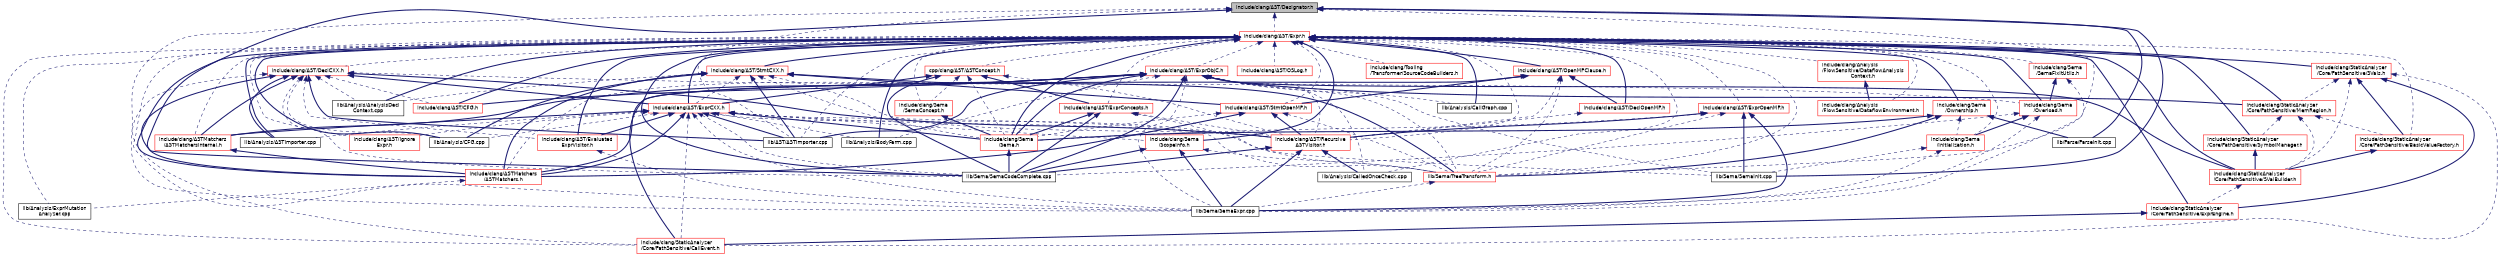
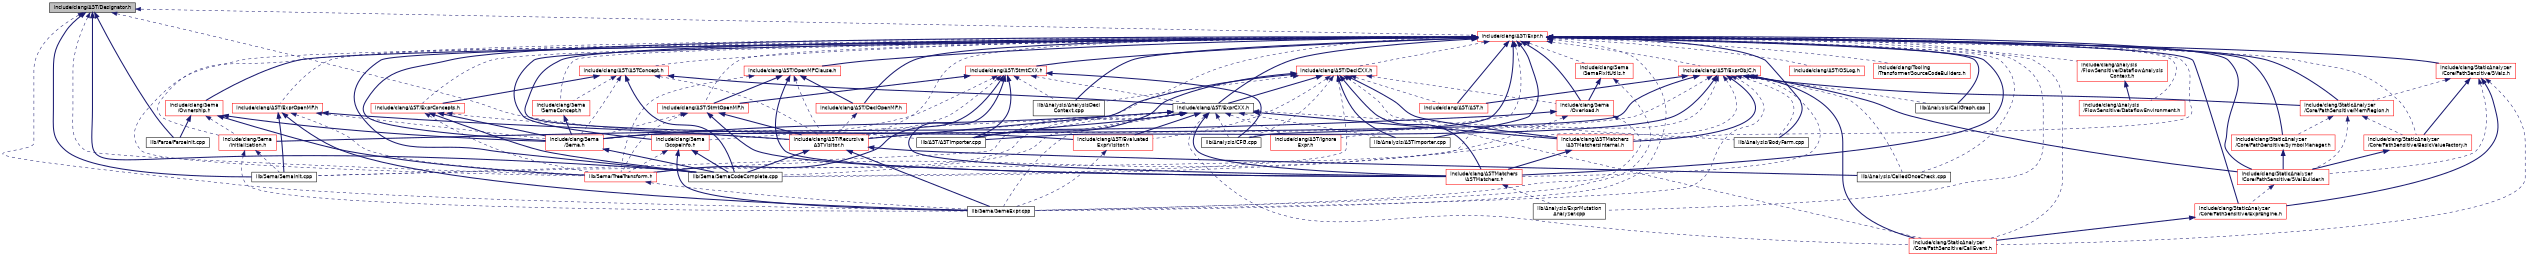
node "cpp/clang/AST/ASTConcept.h": label "cpp/clang/AST/ASTConcept.h" -> "include/clang/AST/ASTConcept.h"
node "include/clang/AST/CFG.h": label "include/clang/AST/CFG.h" -> "include/clang/AST/AST.h"
node "include/clang/AST/ExprCXX.h": color red -> black
edge "lib/Sema/SemaCodeComplete.cpp" -> "include/clang/AST/ExprObjC.h": removed
